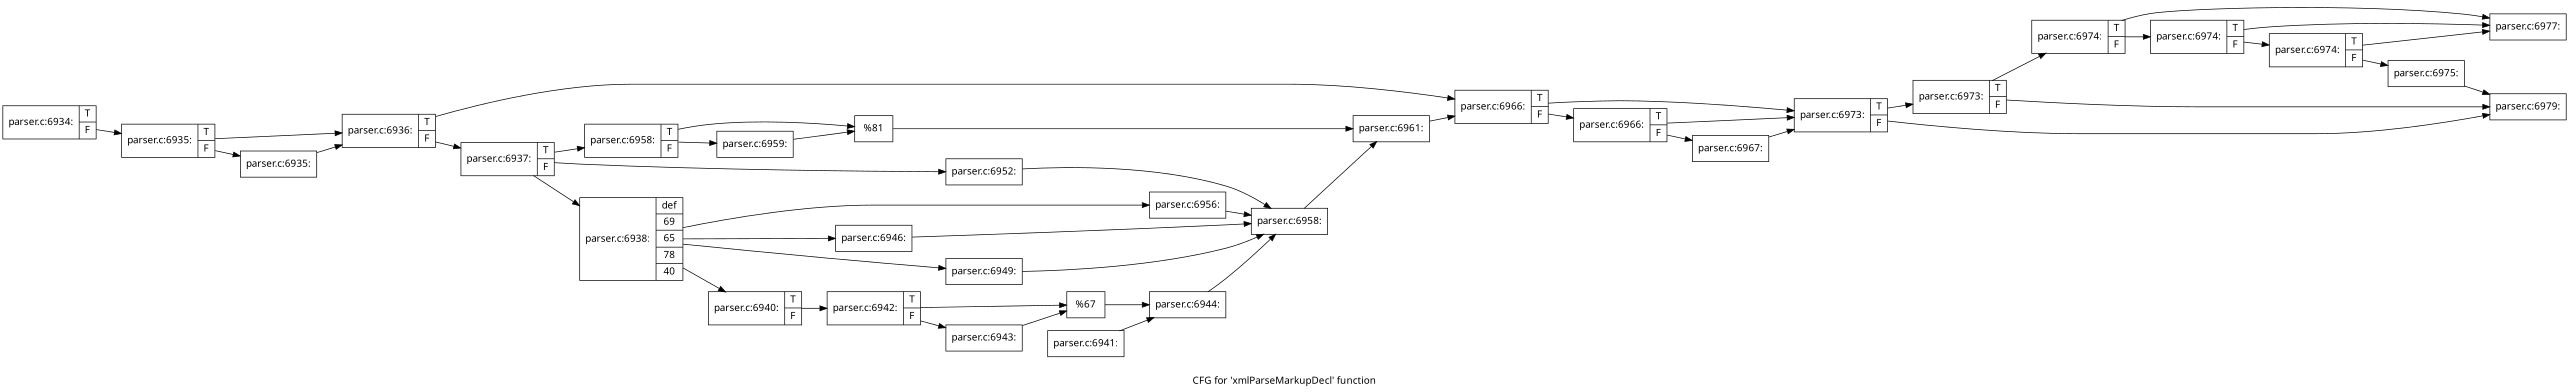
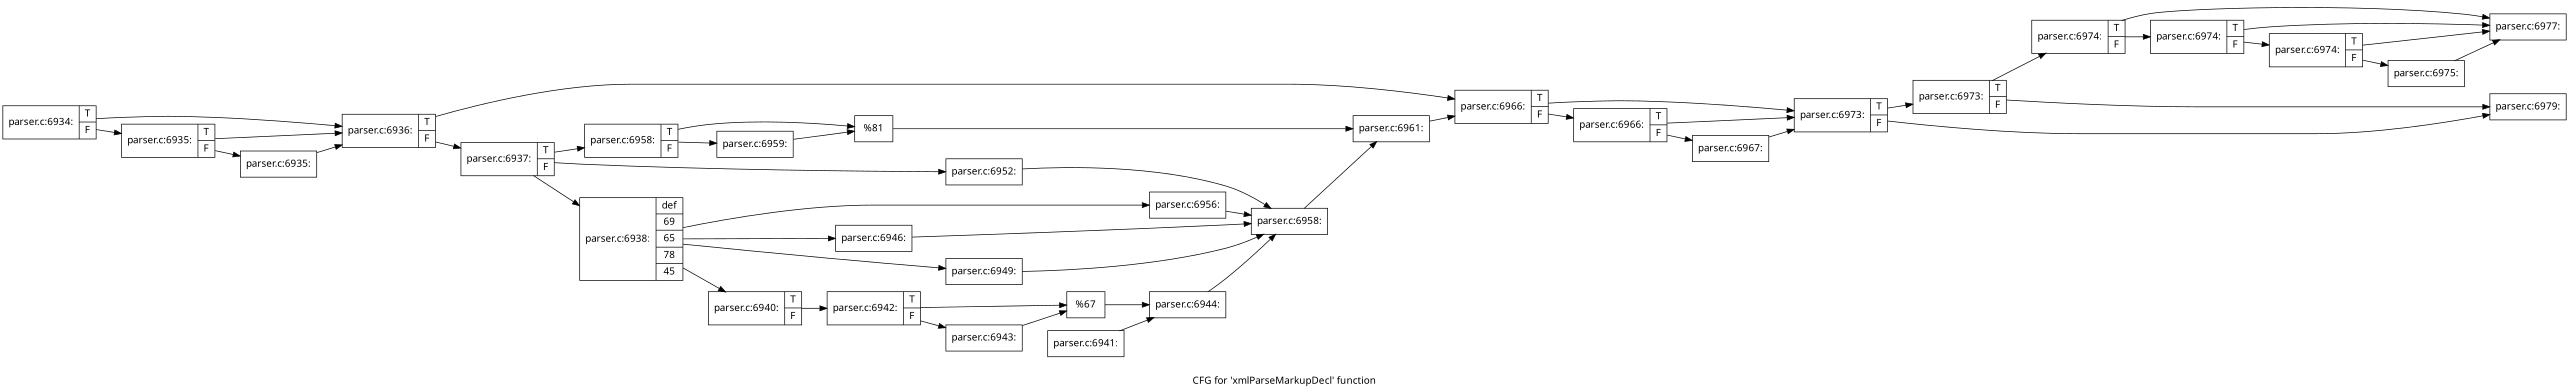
edge "parser.c:6975:" -> "parser.c:6979:": now "parser.c:6975:" -> "parser.c:6977:"
edge "parser.c:6934:" -> "parser.c:6936:": added
node "parser.c:6938:": text "40" -> "45"
